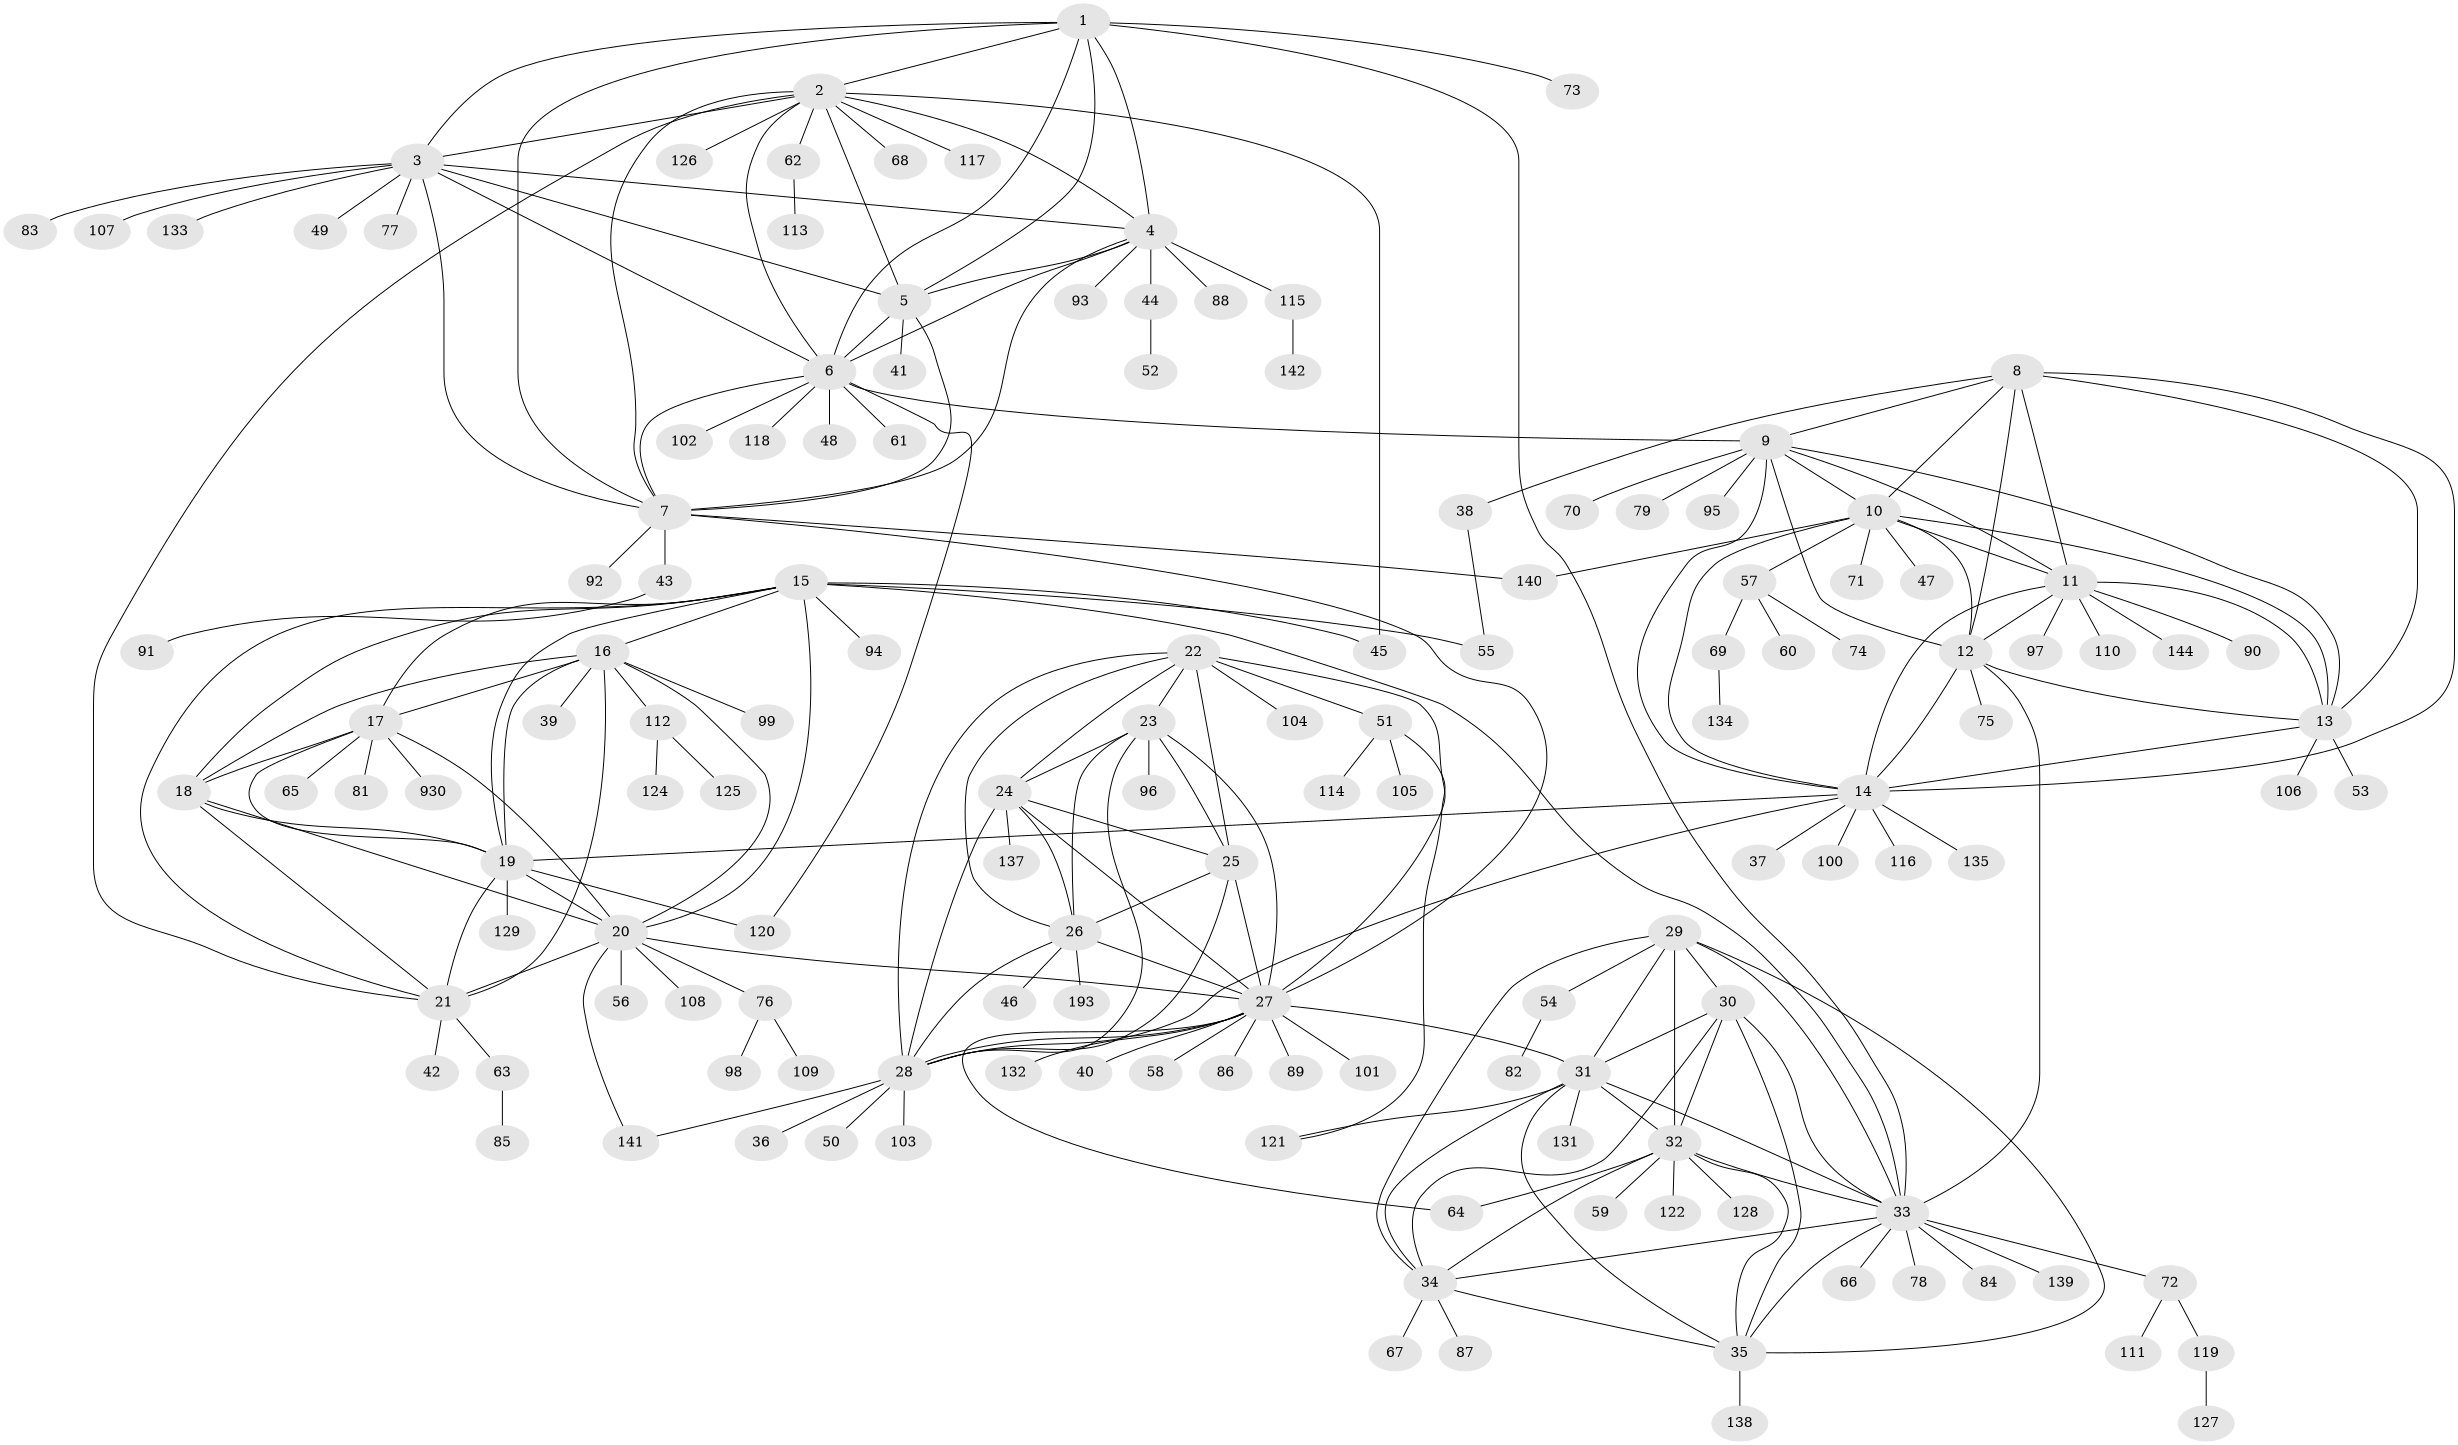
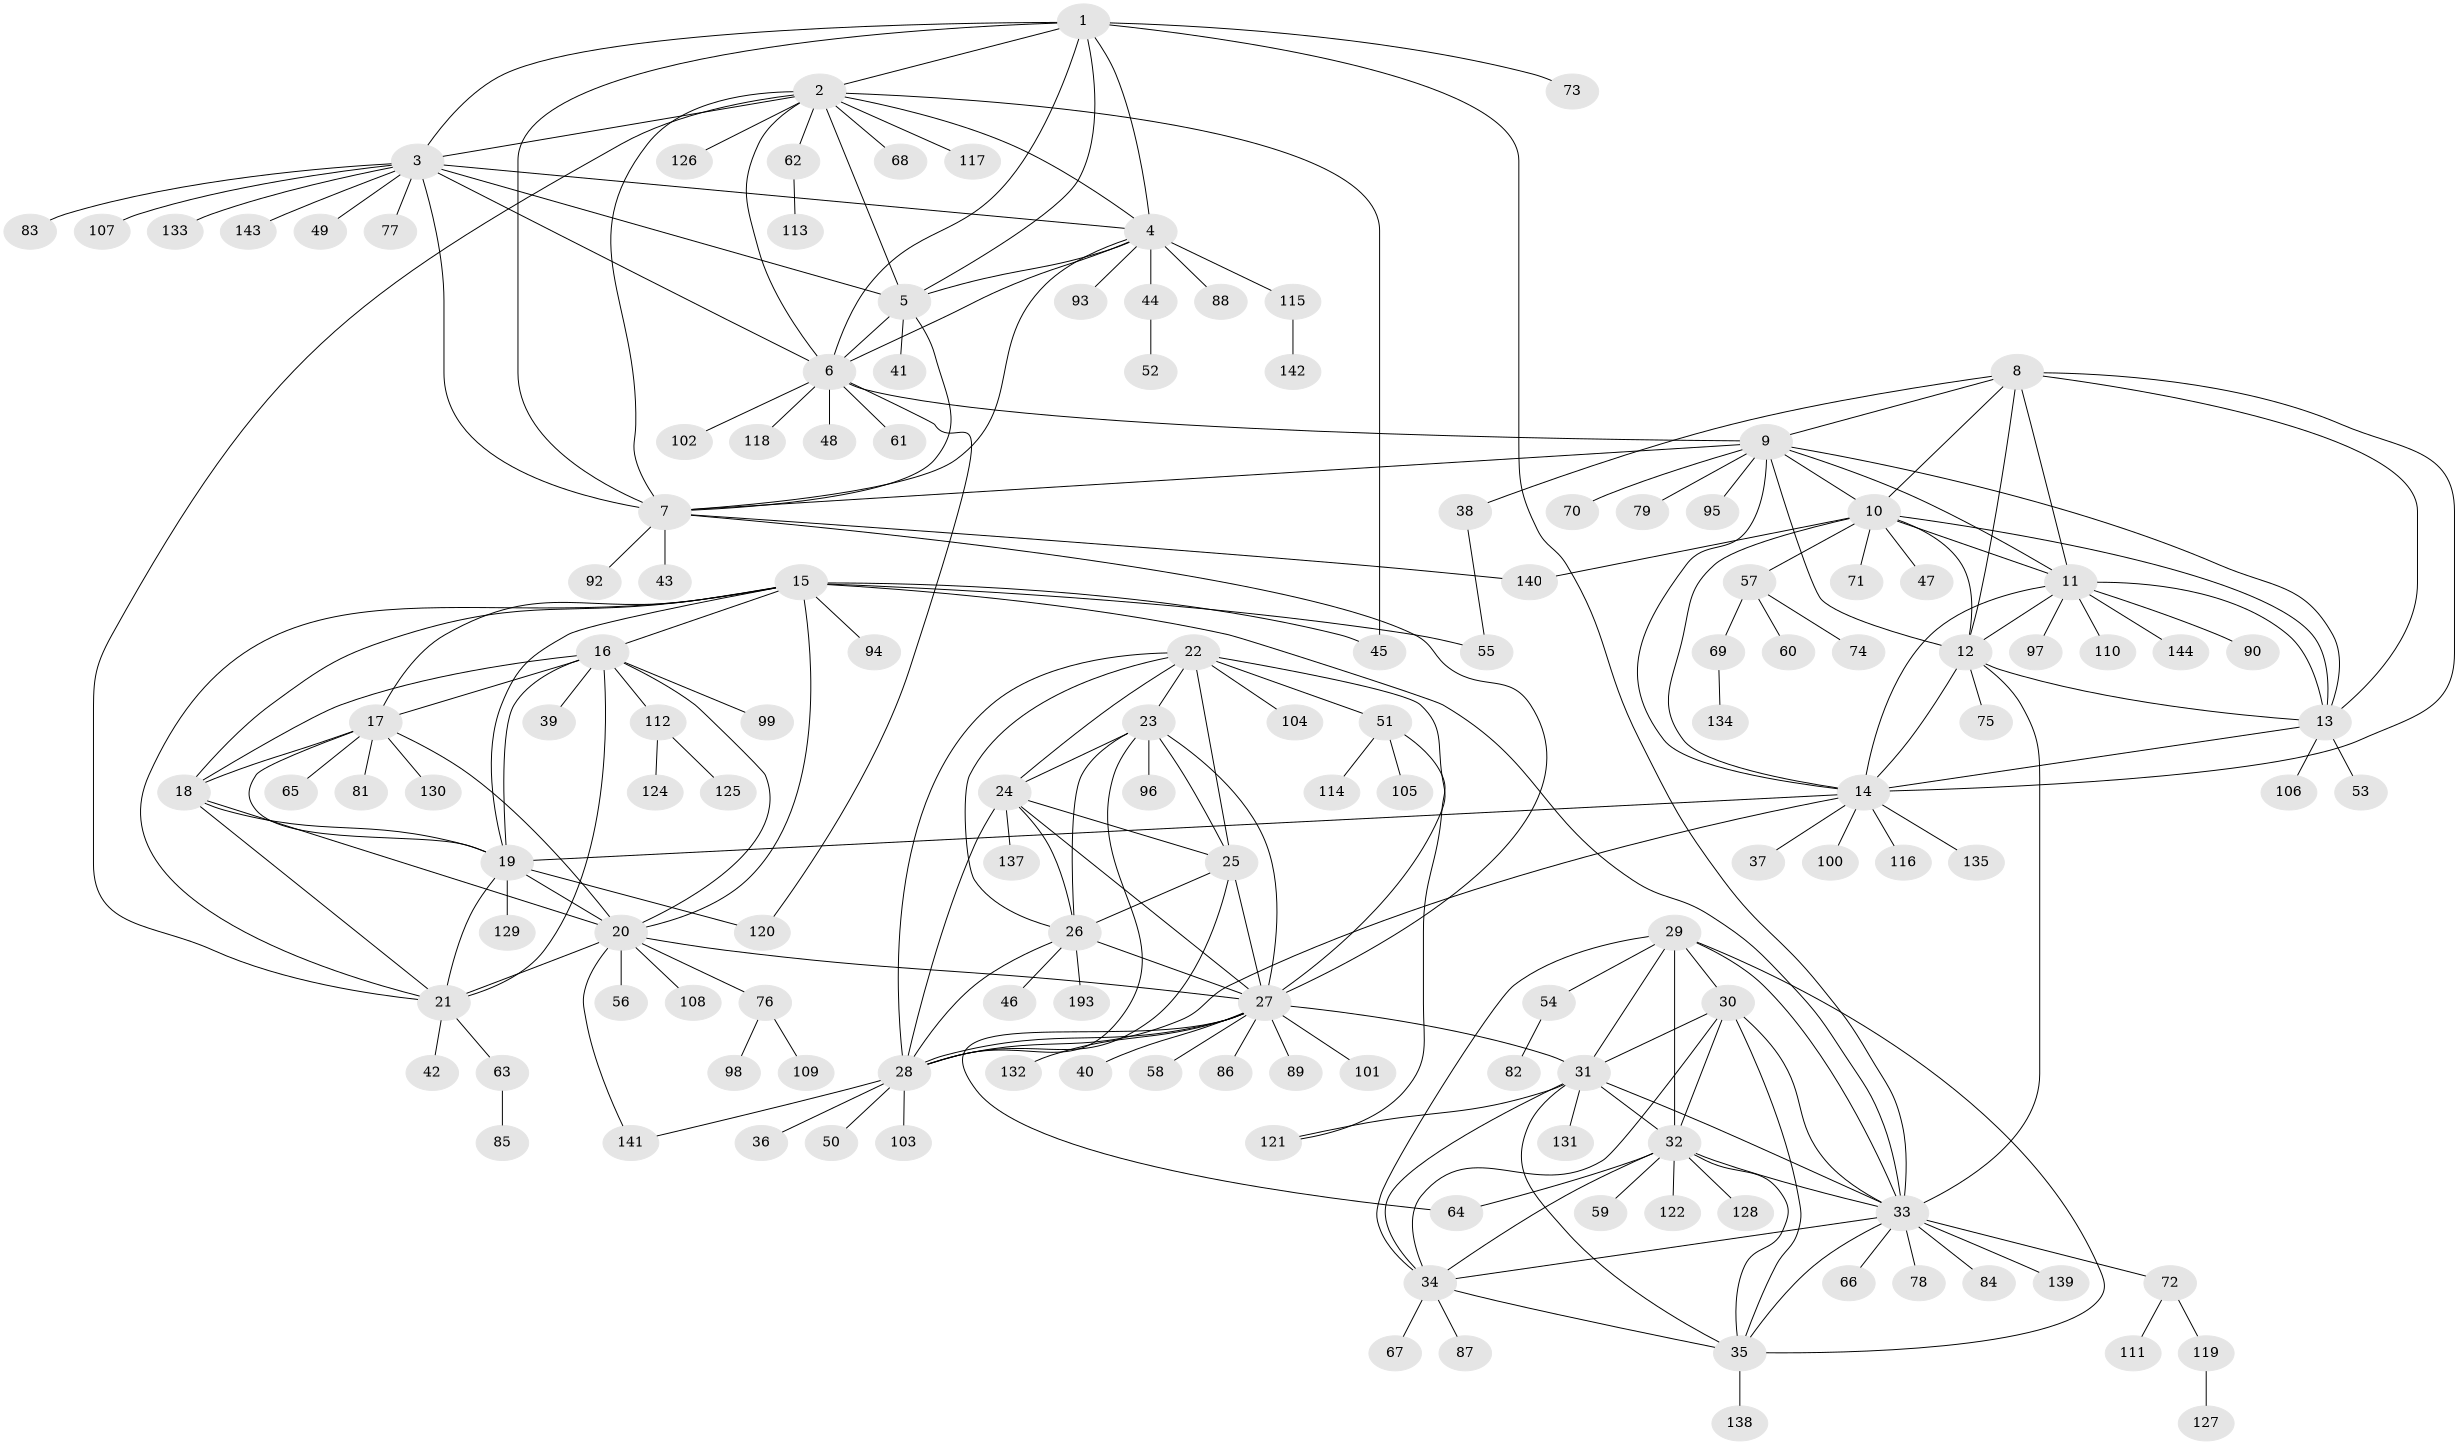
node "143": added
edge "6" -- "7": now "9" -- "7"
node "91": removed
node "930": label "930" -> "130"
